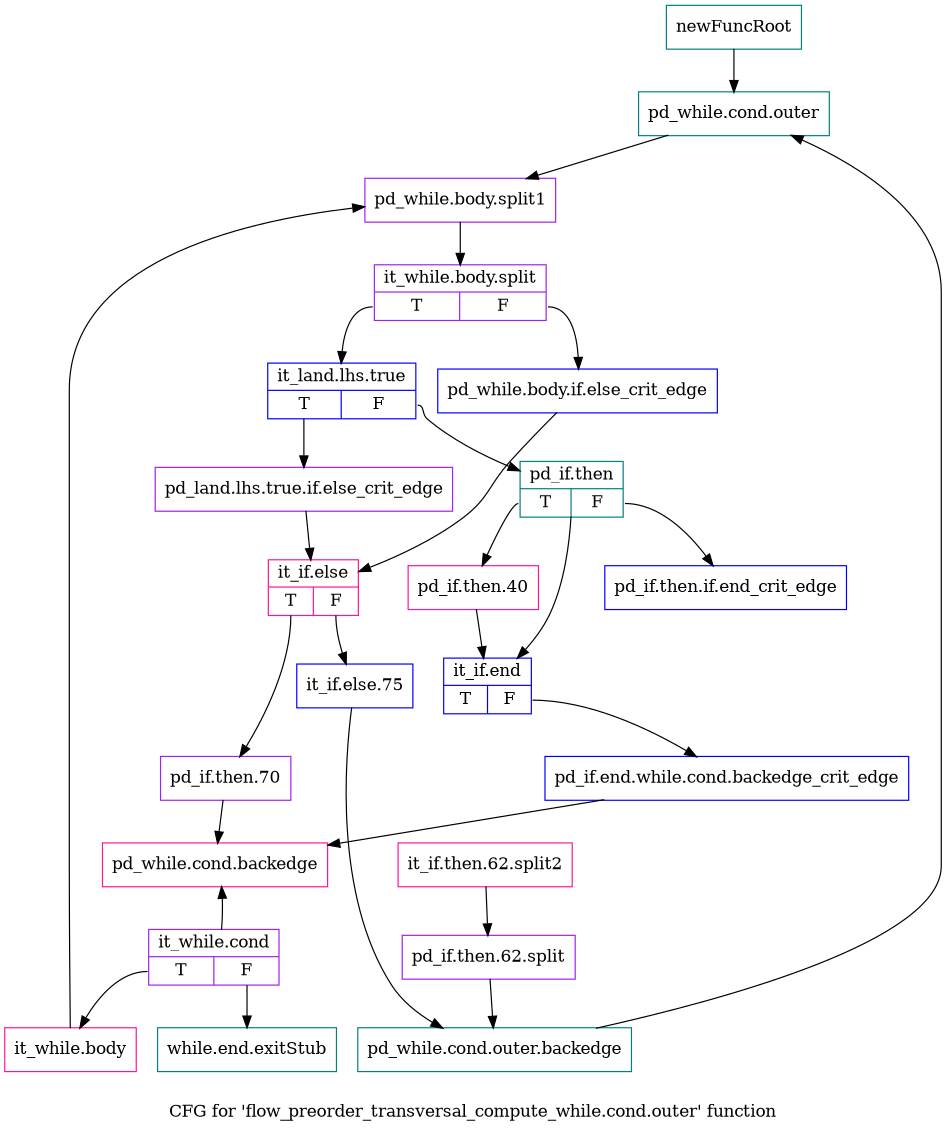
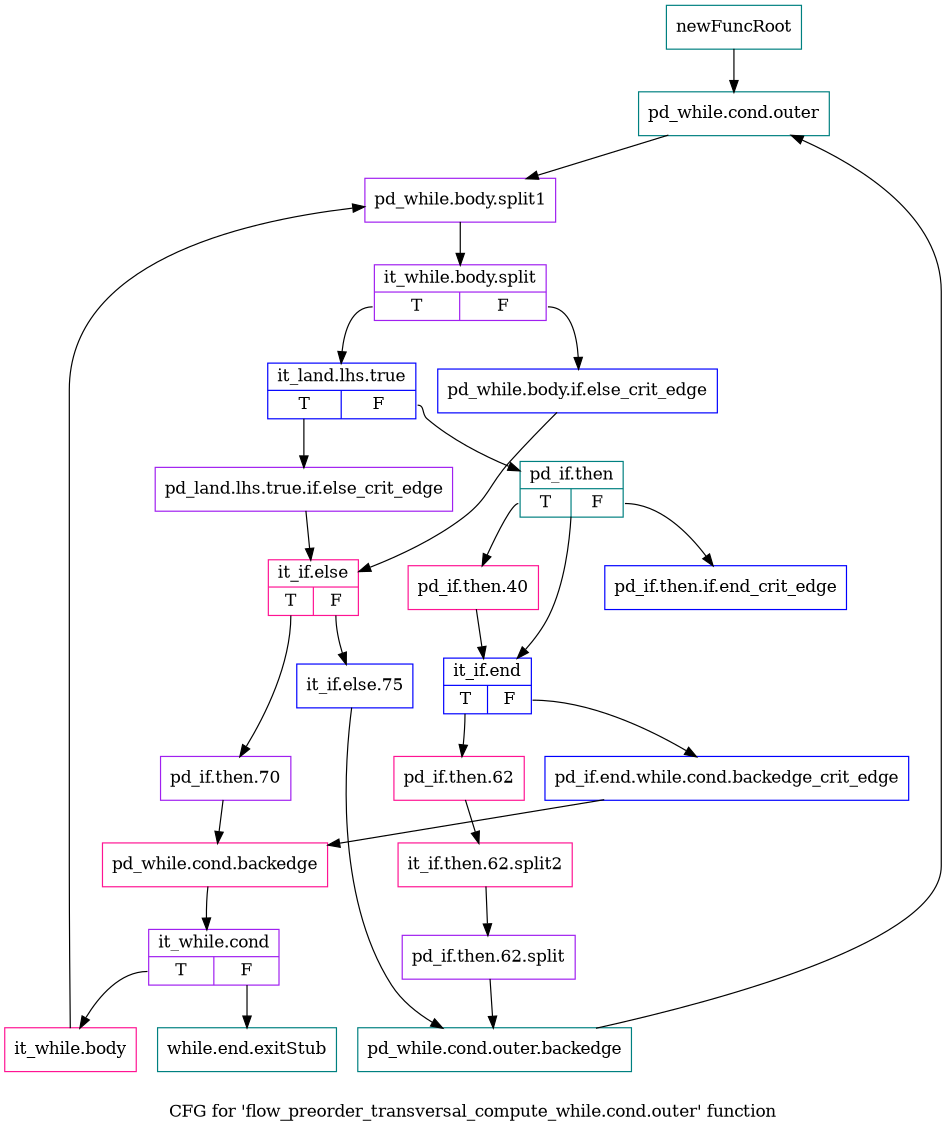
node "pd_if.then.62": added
edge "it_while.cond" -> "pd_while.cond.backedge": reversed
